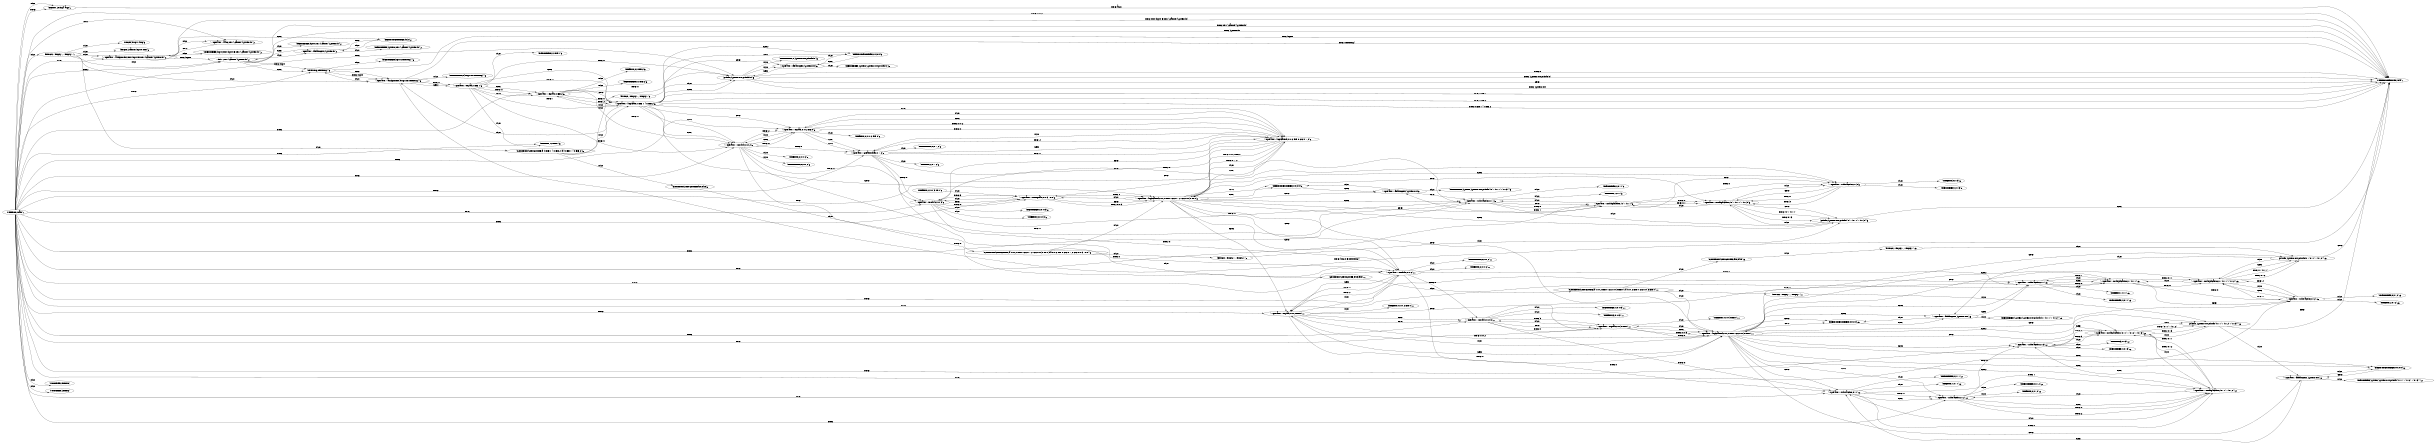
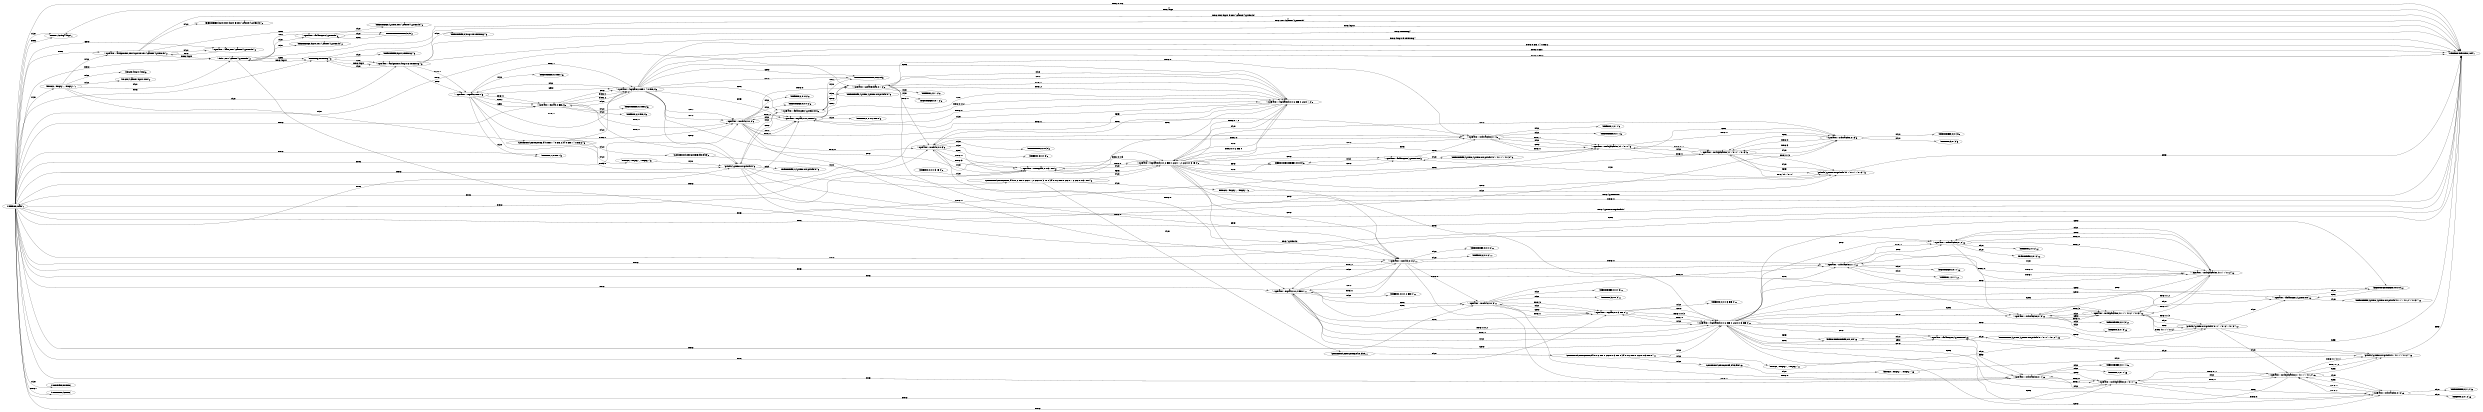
edge "(<operator>.logicalOr,x == 1 || x == 2)" -> "(<operator>.assignment,long x = nextLong())": now "(<operator>.logicalOr,x == 1 || x == 2)" -> "(<operator>.equals,x == 1)"
edge "(println,System.out.println(x * (x - 1) * (x - 2)))" -> "(<operator>.multiplication,x * (x - 1) * (x - 2))": now "(println,System.out.println((x - 1) * (x - 2) * (x - 3)))" -> "(<operator>.multiplication,x * (x - 1) * (x - 2))"
edge "(METHOD,main)" -> "(MODIFIER,STATIC)": label "AST: " -> "DDG: 1"
